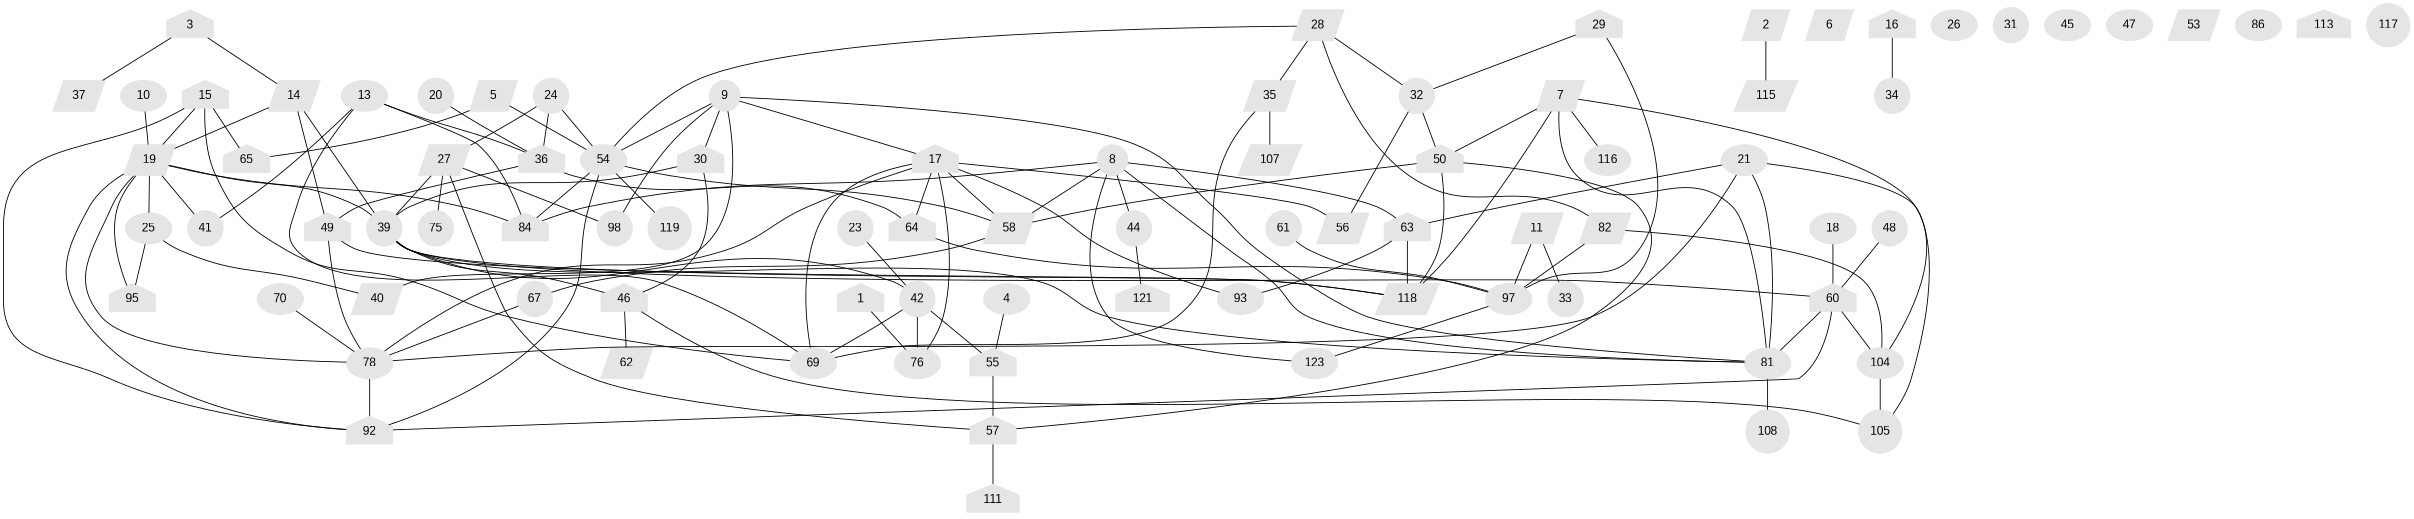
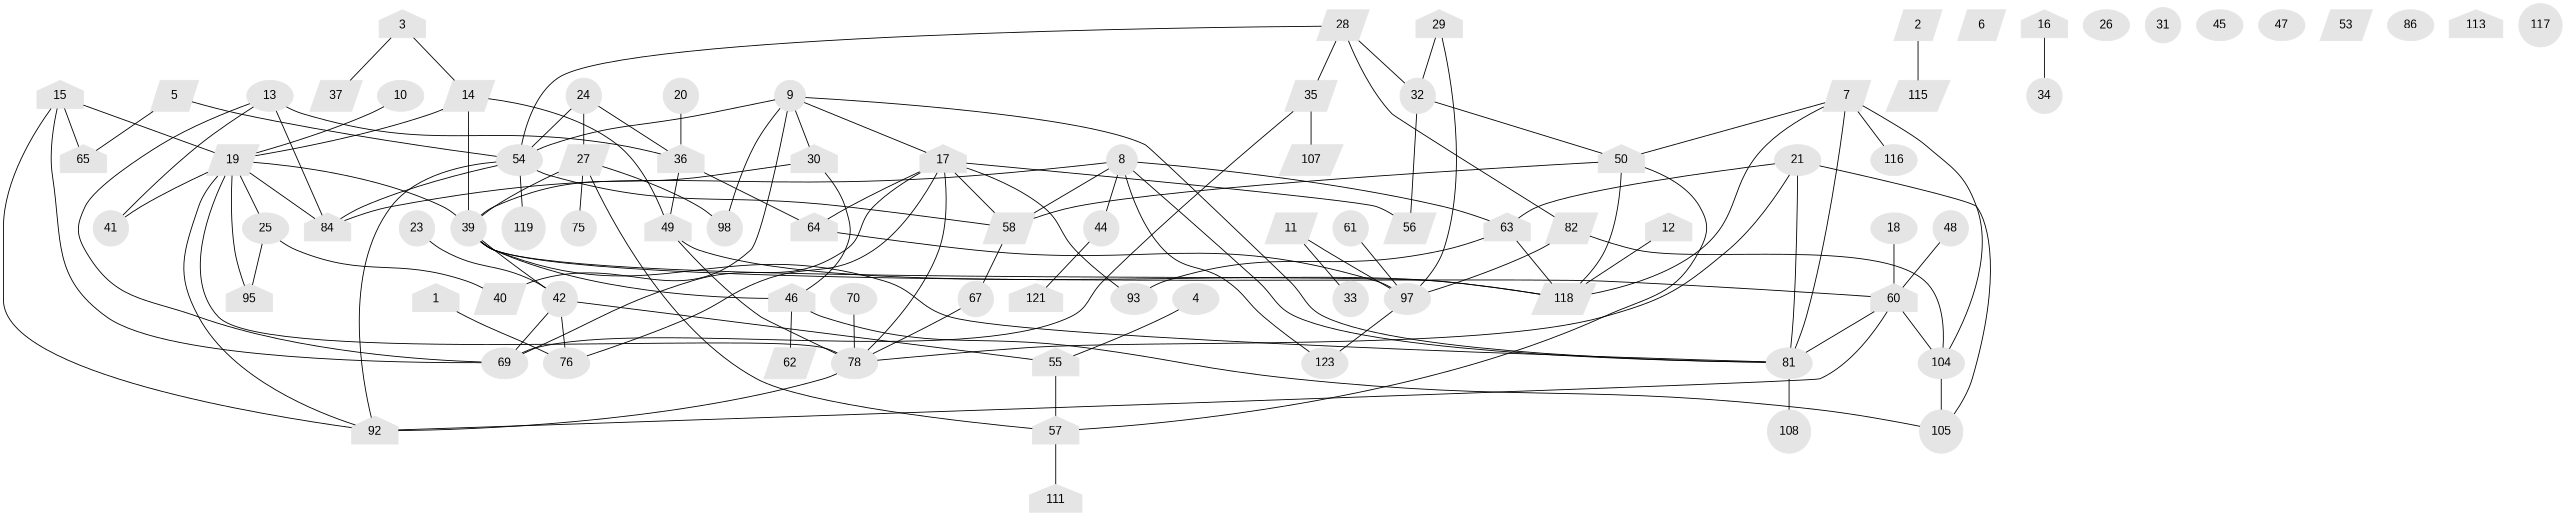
node "12": added
